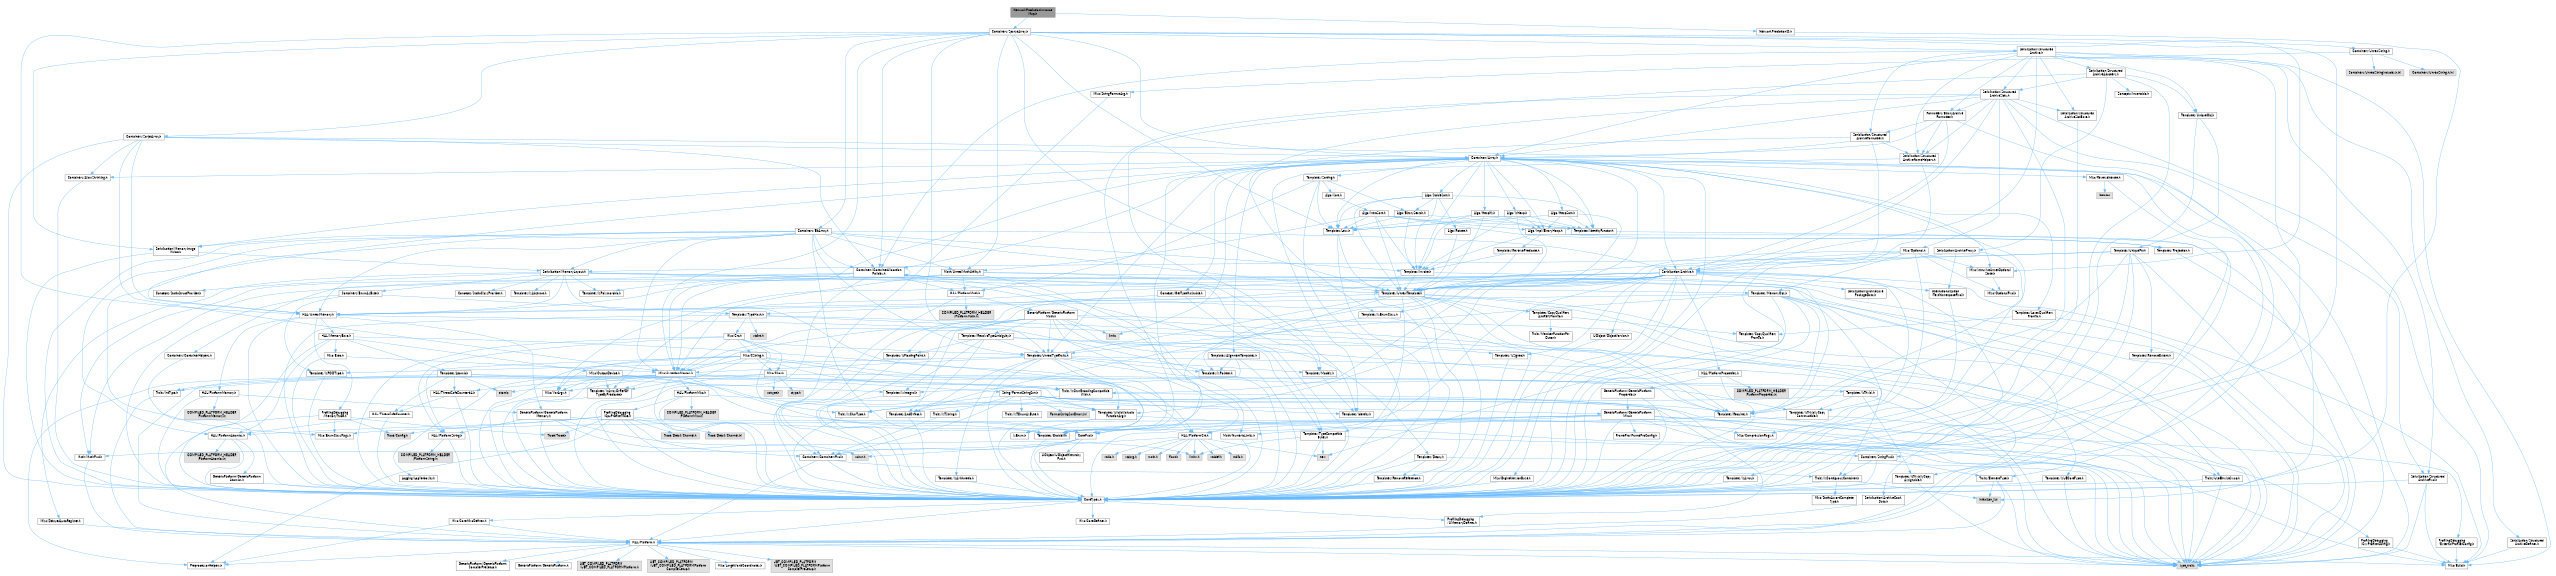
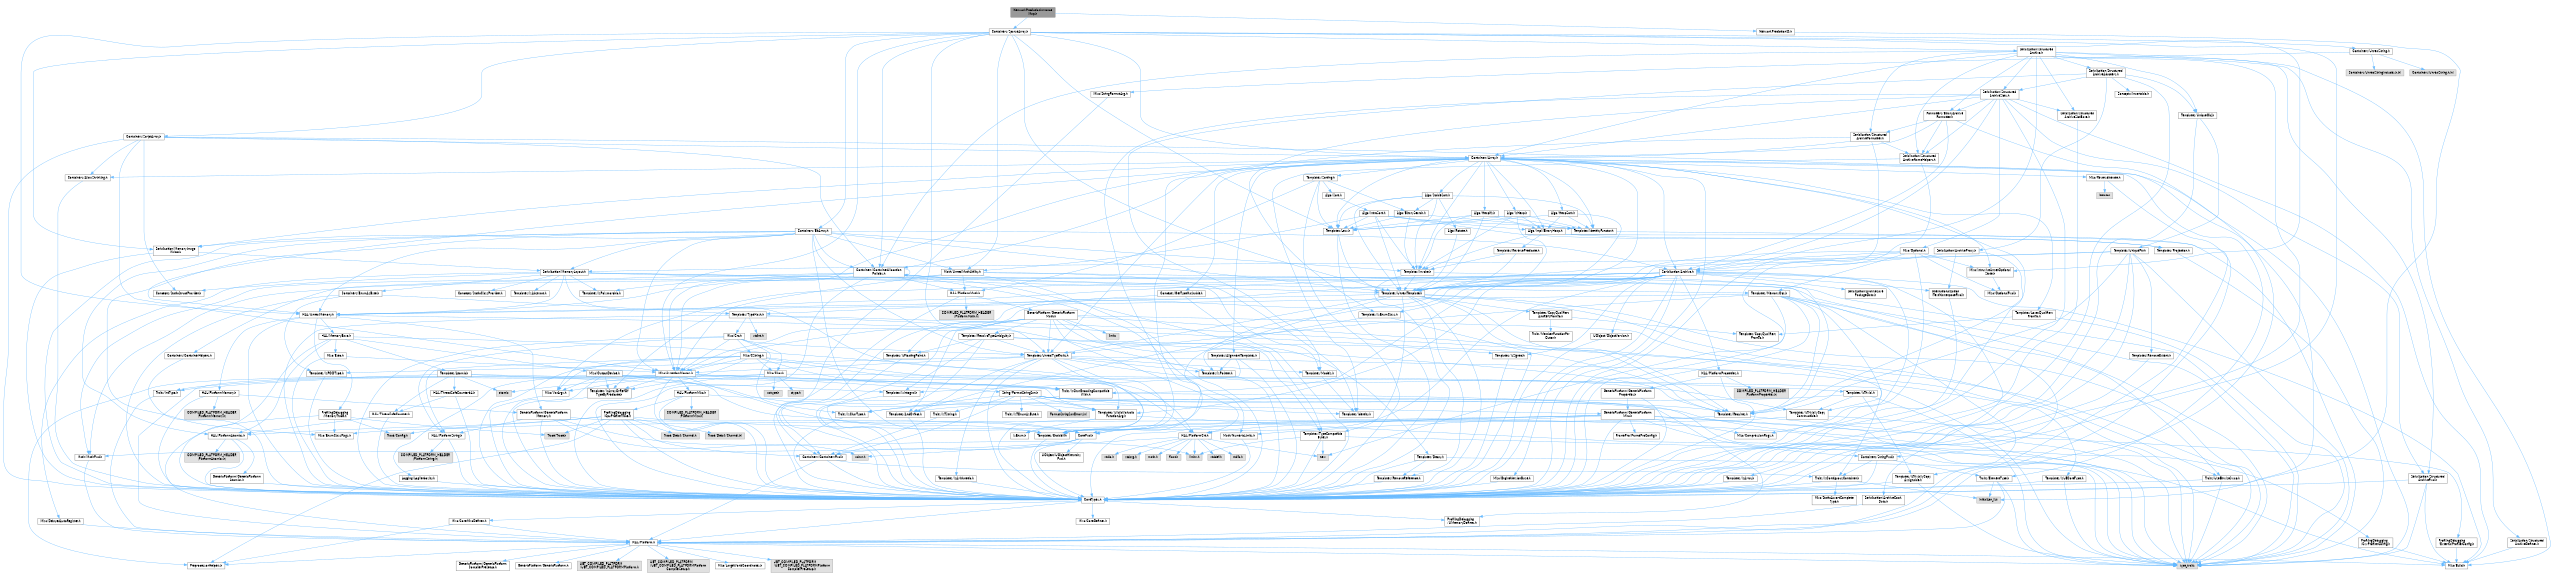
edge "Containers/Array.h" -> "limits": removed
edge "Containers/ScriptArray.h" -> "HAL/UnrealMemory.h": now "Containers/ScriptArray.h" -> "Concepts/StaticStructProvider.h"
edge "Misc/AssertionMacros.h" -> "HAL/ThreadSafeCounter64.h": now "Misc/AssertionMacros.h" -> "Traits/IsCharEncodingCompatible With.h"
